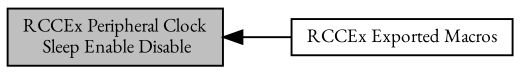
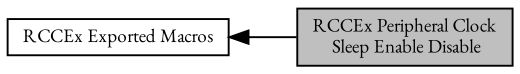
edge "RCCEx Exported Macros" -> "RCCEx Peripheral Clock Sleep Enable Disable": reversed
